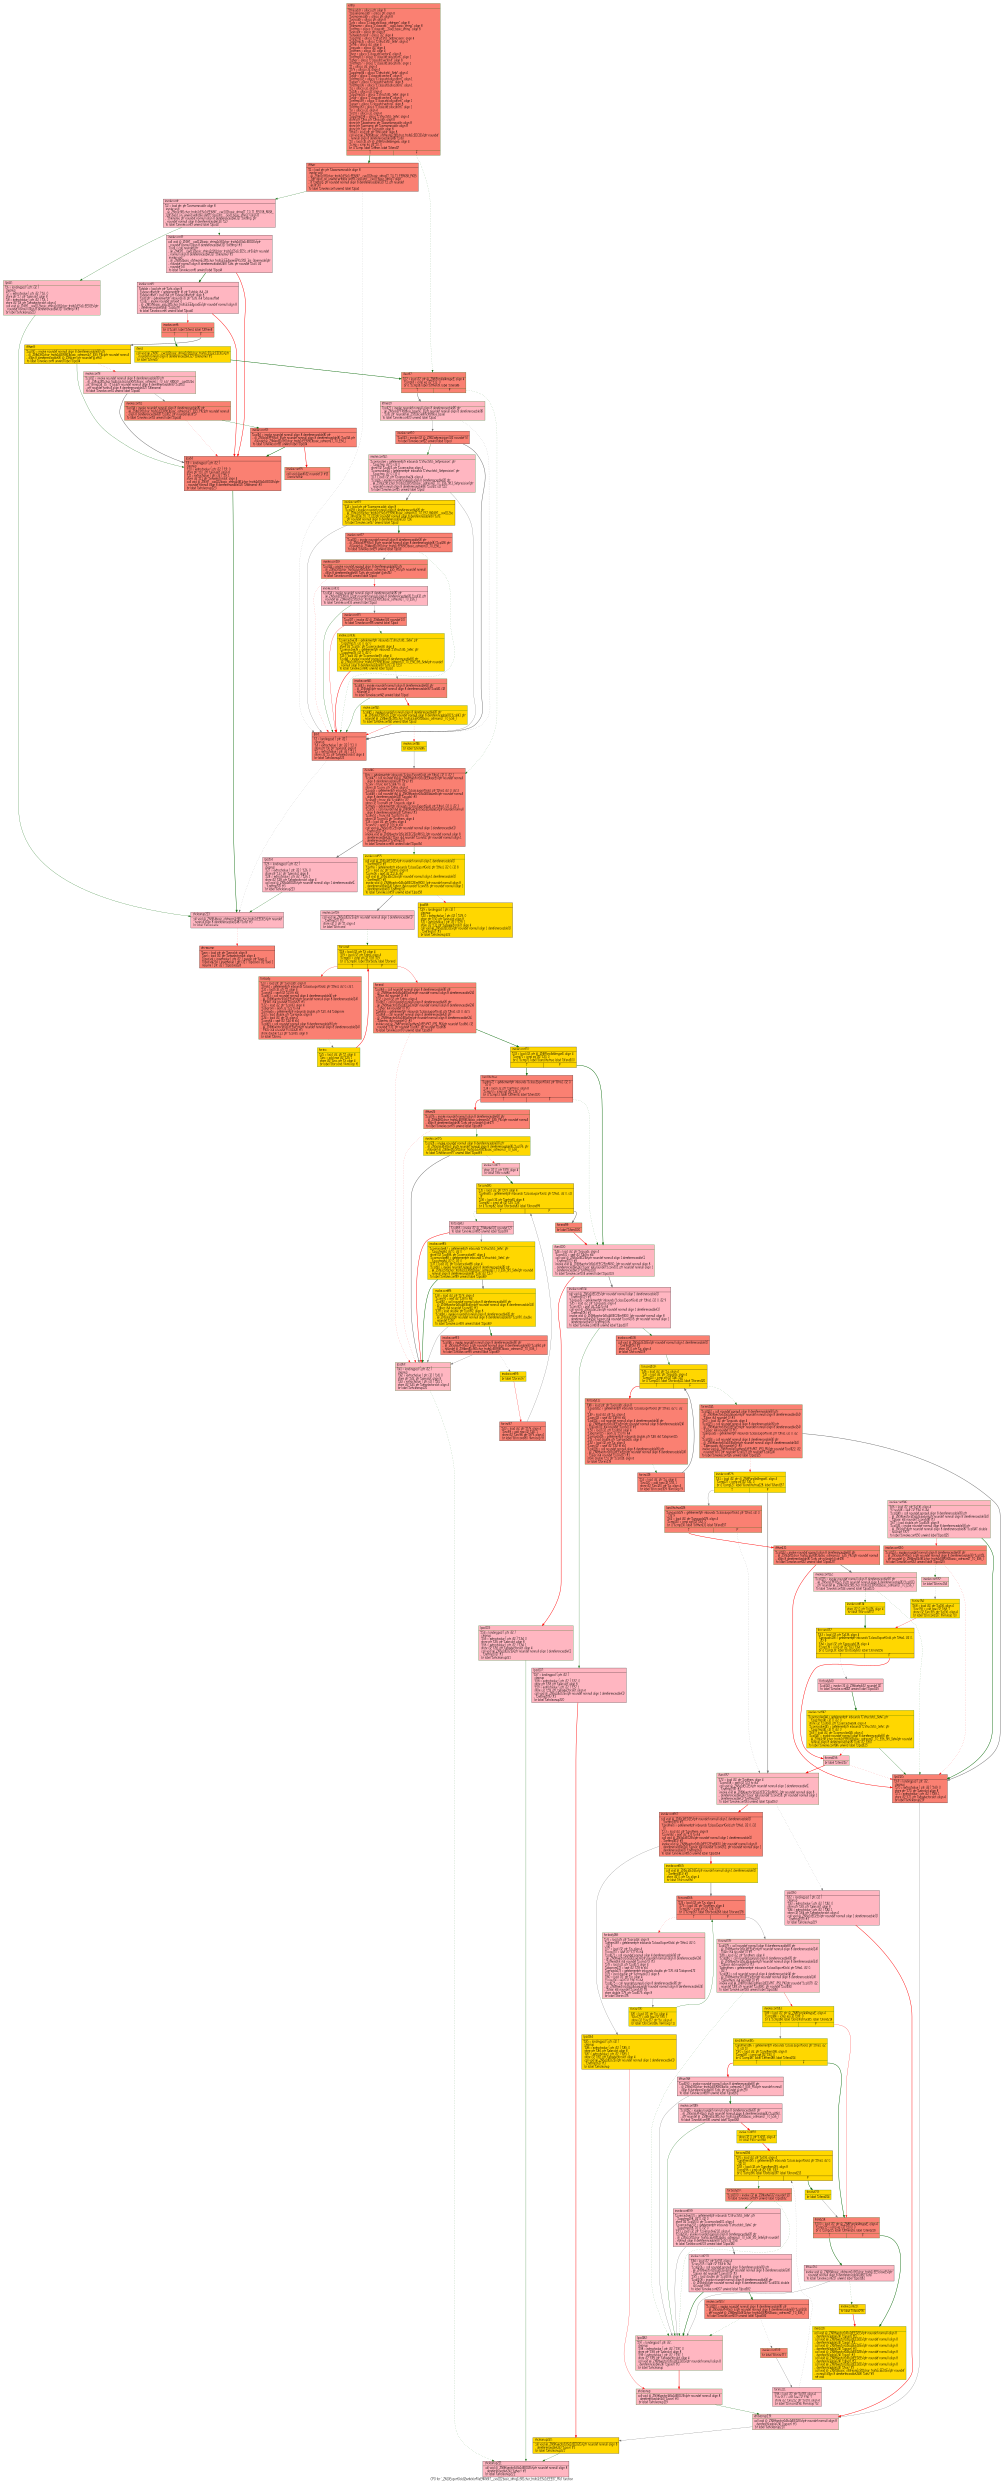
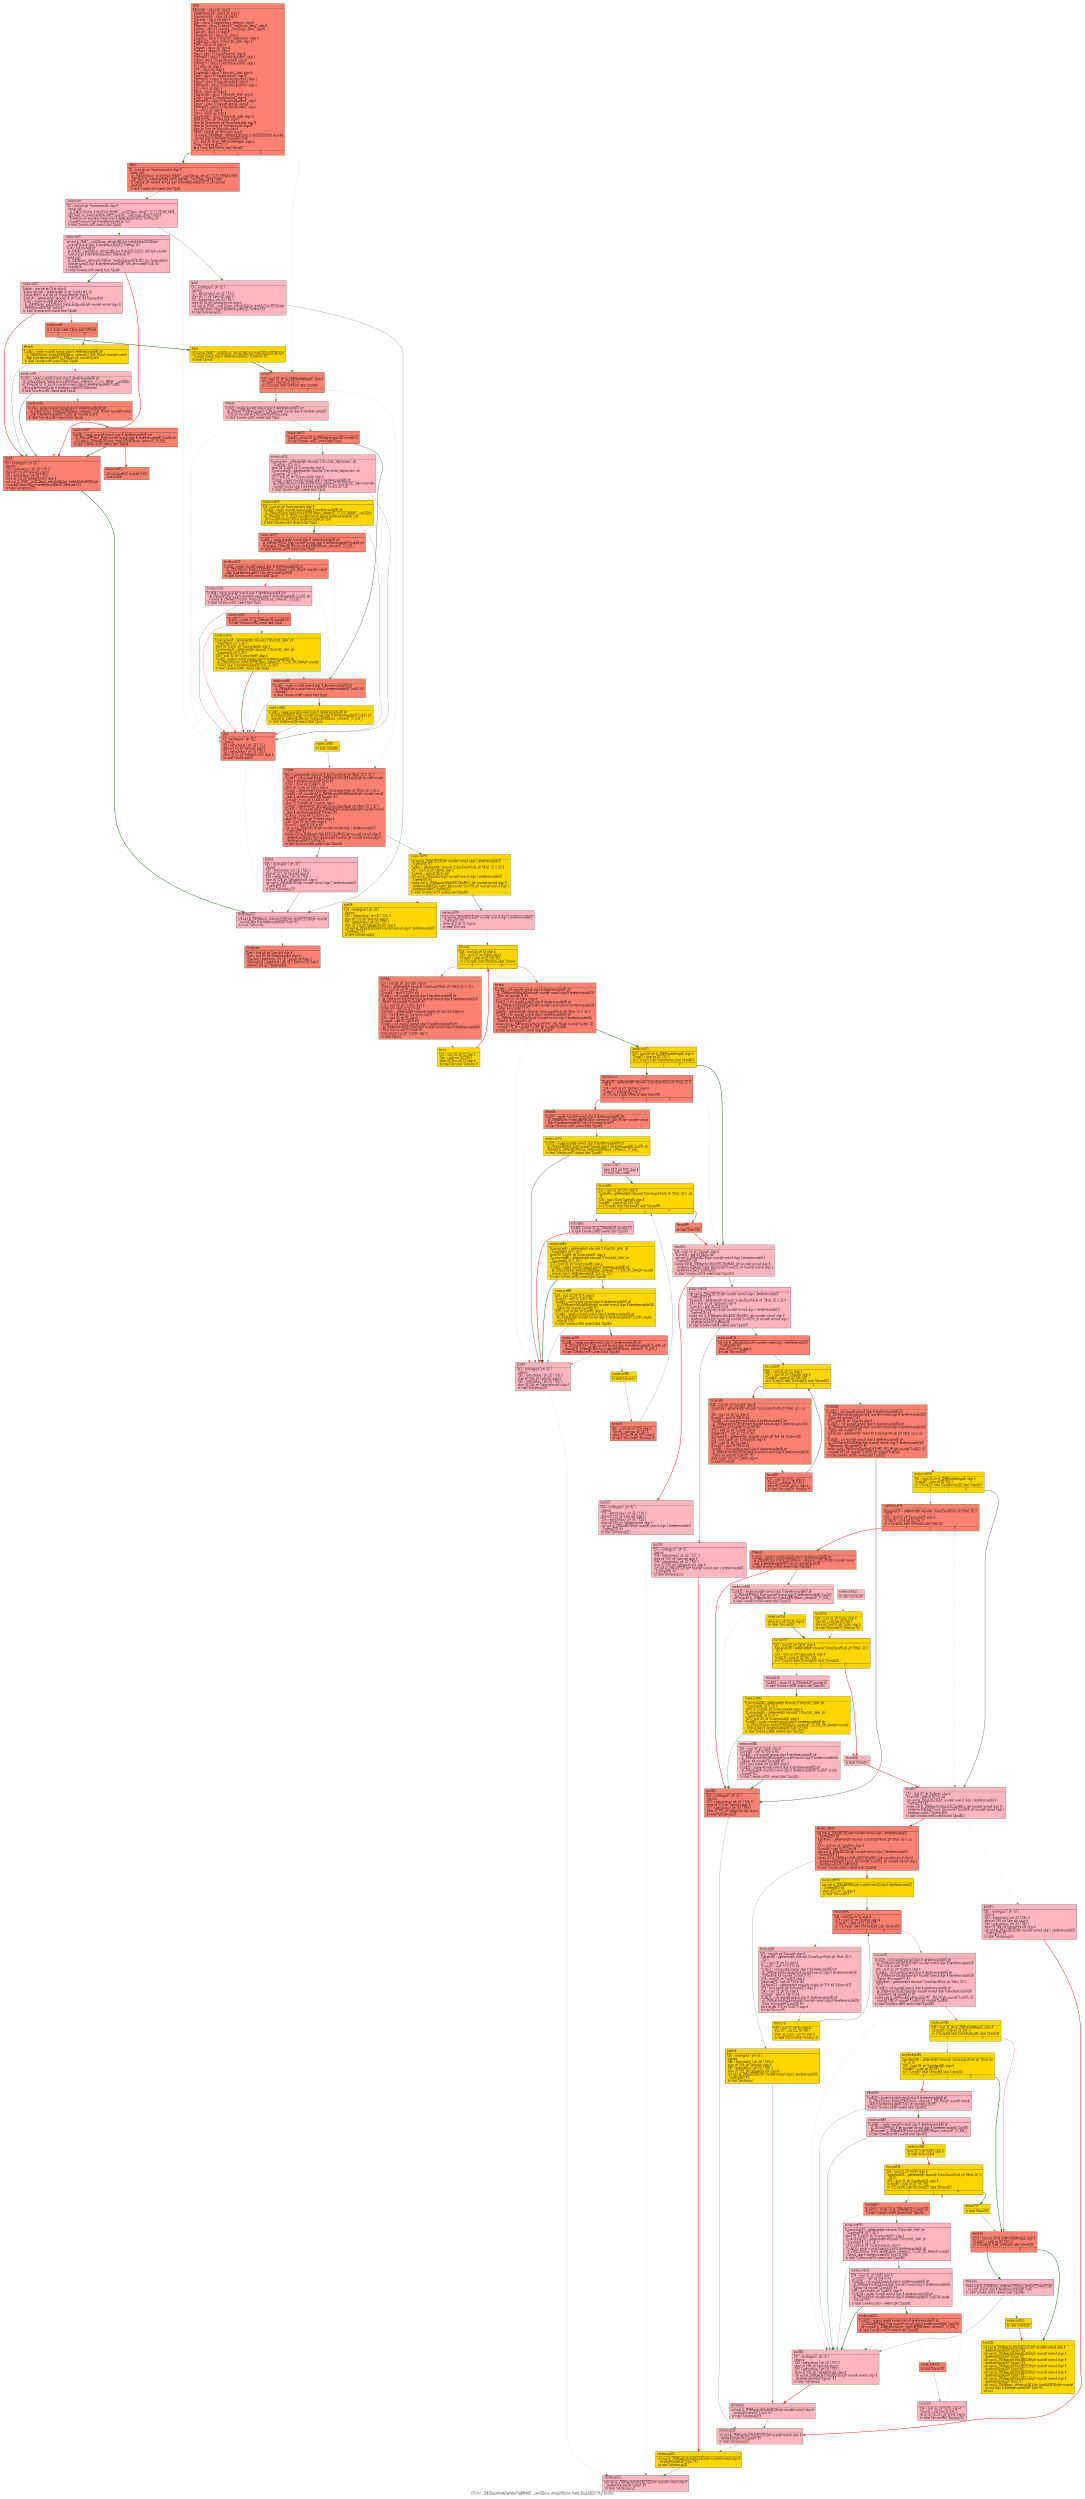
edge "invoke.cont20:" -> "lpad:": now "invoke.cont20:" -> "invoke.cont40:"
node "invoke.cont150:": removed
edge "lpad103:" -> "ehcleanup221:": style solid -> dotted
